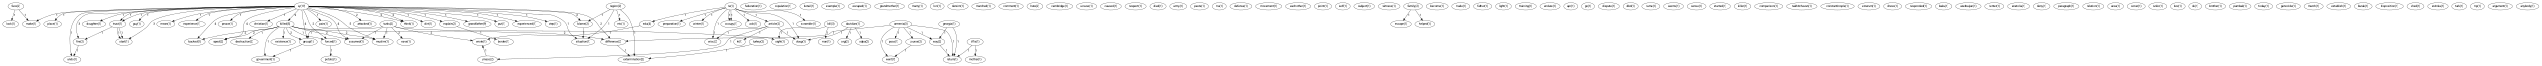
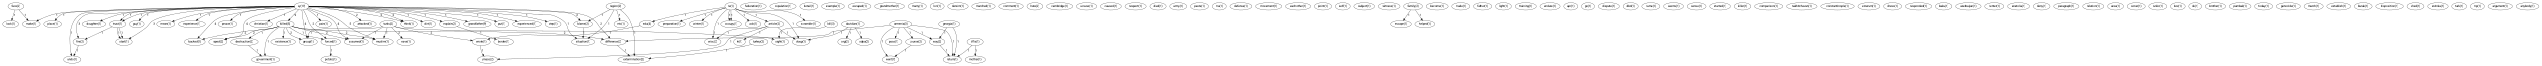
node "man(1)": removed
edge "group(1)" -> "government(1)": now "destruction(2)" -> "government(1)"
edge "umass(2)" -> "wrote(1)": reversed
